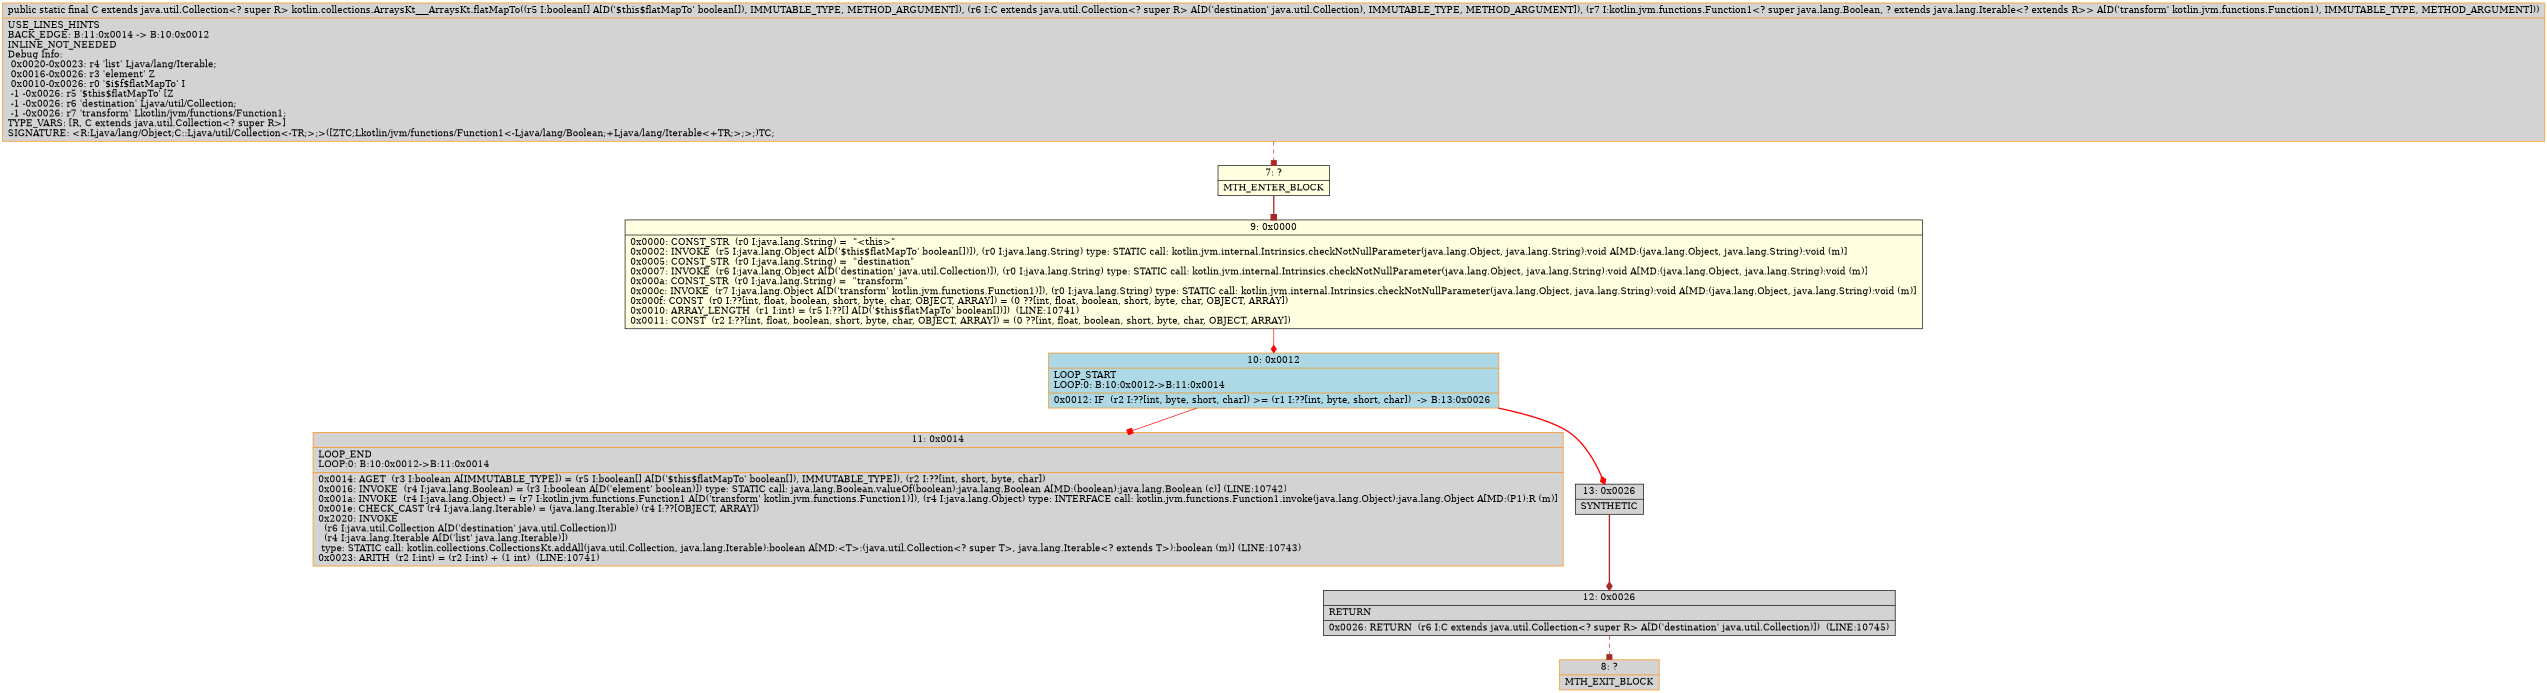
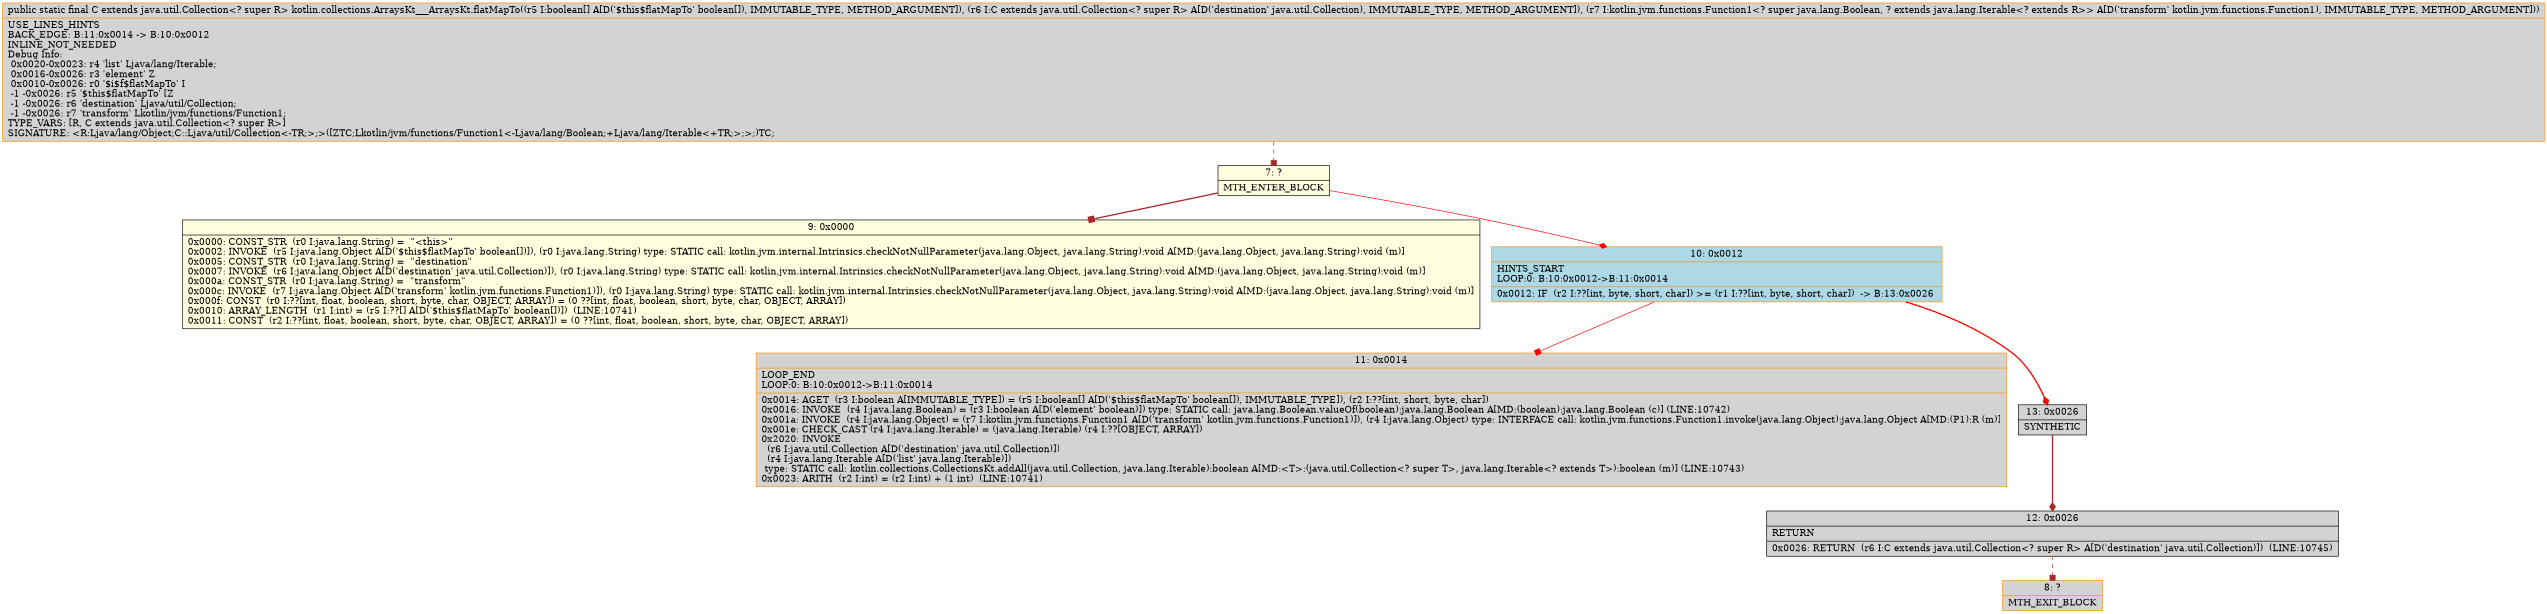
edge "9: 0x0000" -> "10: 0x0012": now "7: ?" -> "10: 0x0012"
node "10: 0x0012": text "LOOP_START" -> "HINTS_START"
